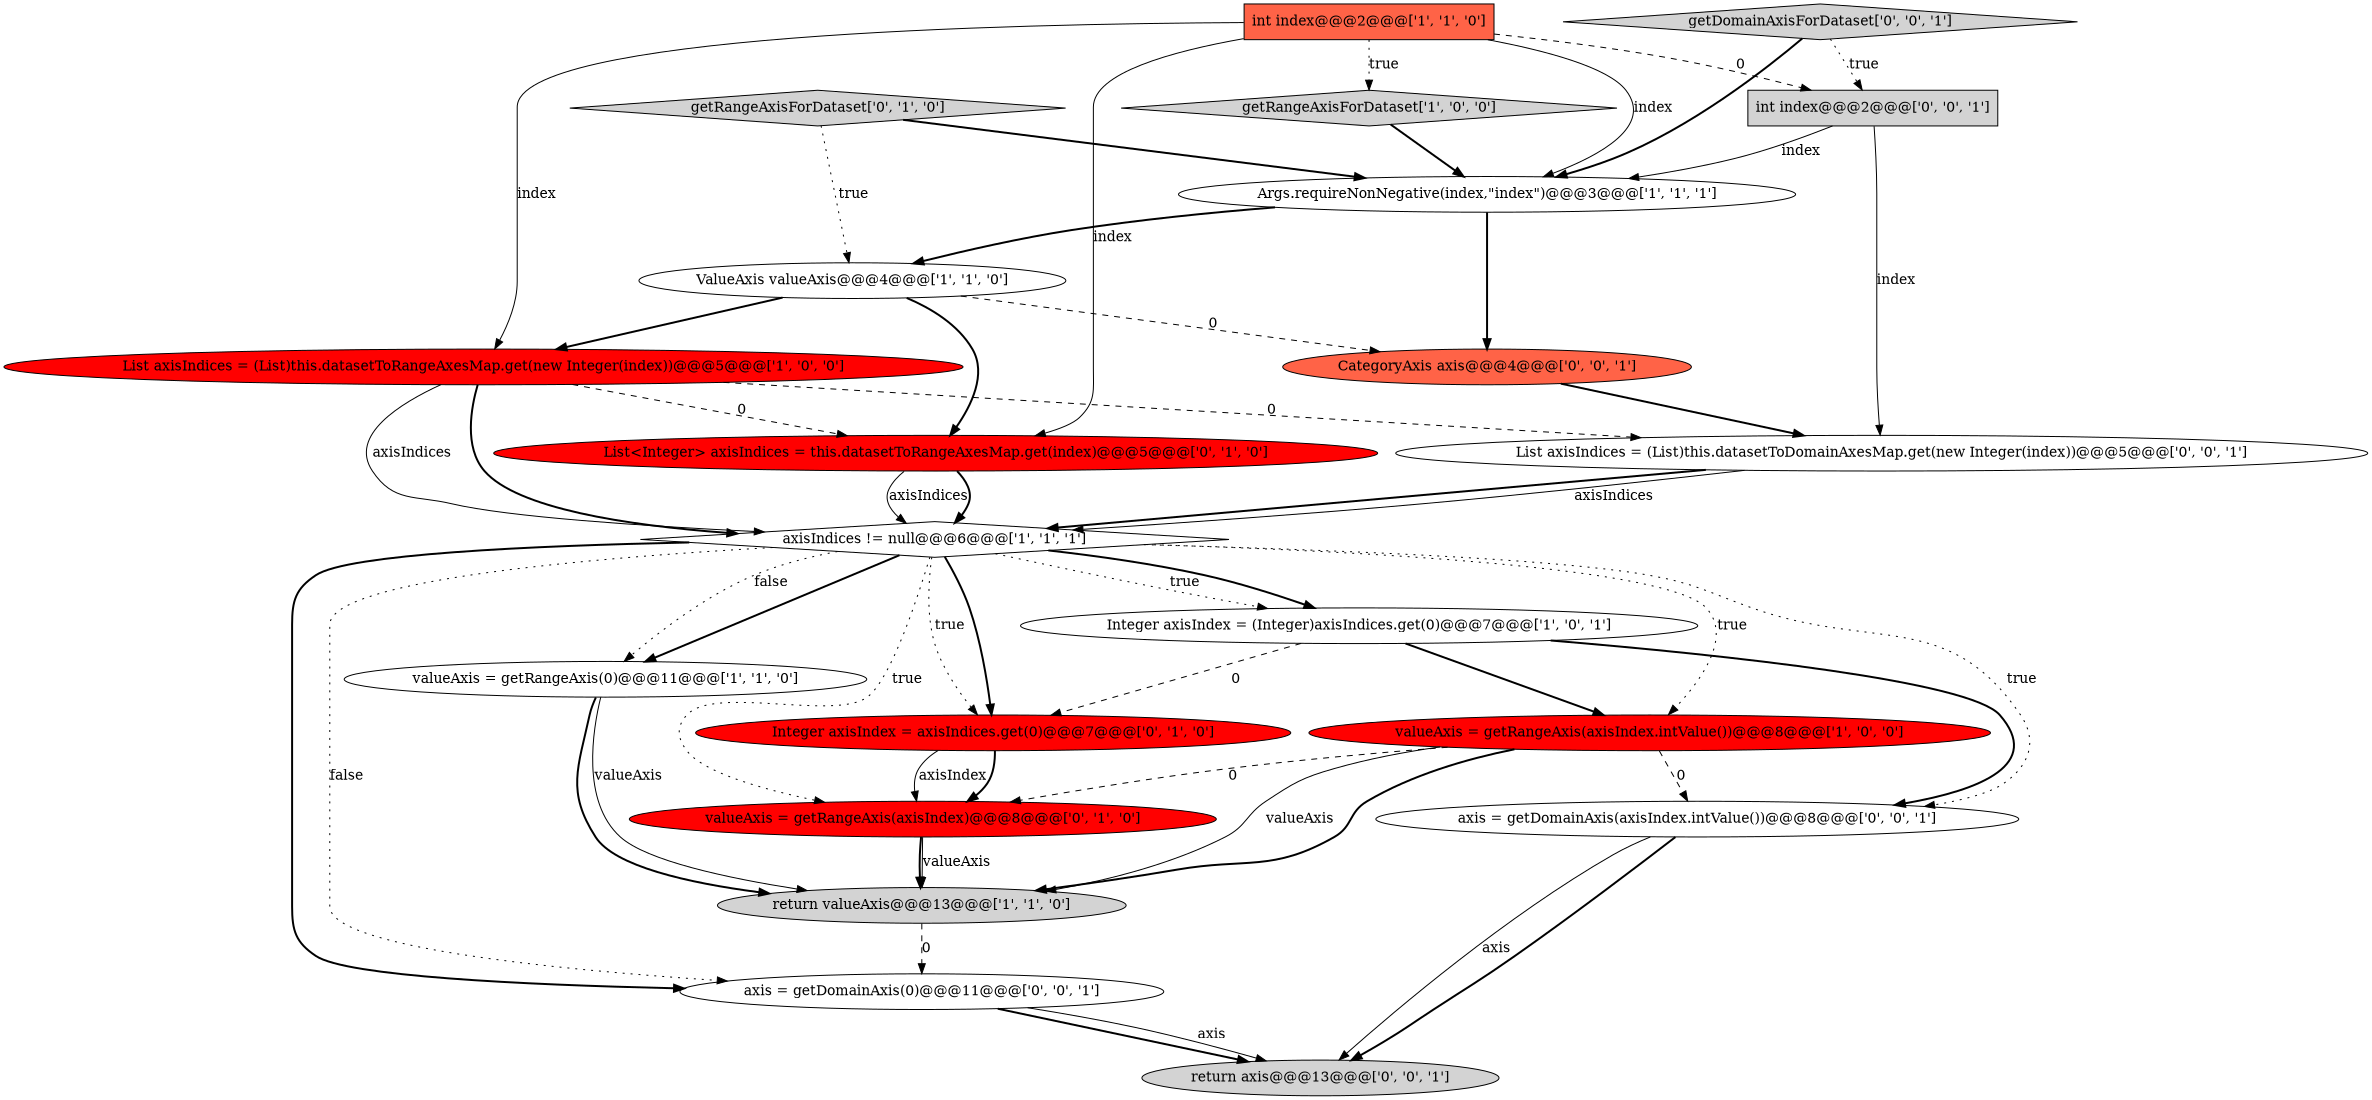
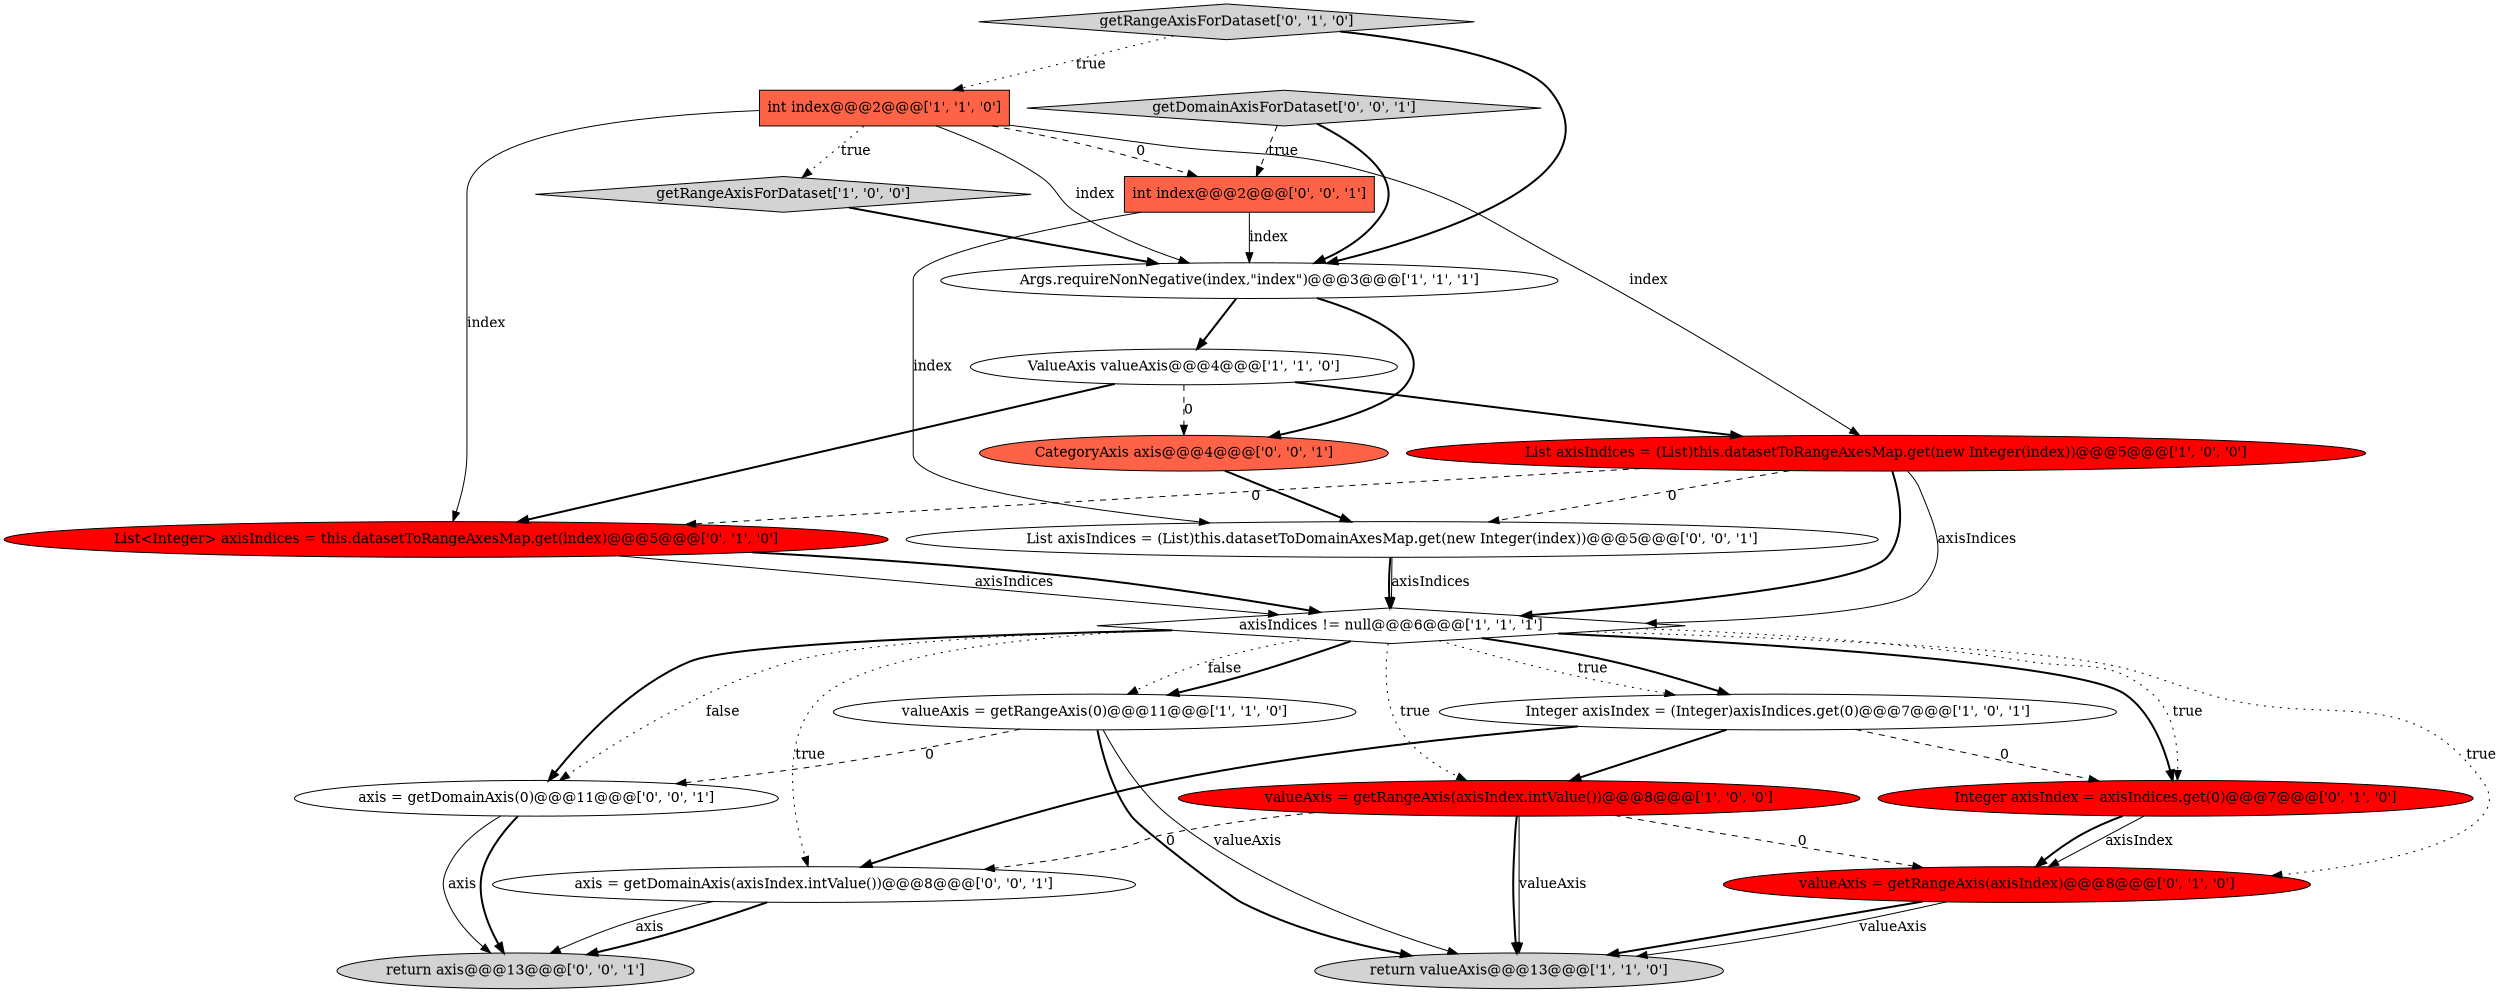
edge "getDomainAxisForDataset['0', '0', '1']" -> "int index@@@2@@@['0', '0', '1']": style dotted -> dashed
node "int index@@@2@@@['0', '0', '1']": fillcolor lightgray -> tomato
edge "getRangeAxisForDataset['0', '1', '0']" -> "ValueAxis valueAxis@@@4@@@['1', '1', '0']": now "getRangeAxisForDataset['0', '1', '0']" -> "int index@@@2@@@['1', '1', '0']"
edge "return valueAxis@@@13@@@['1', '1', '0']" -> "axis = getDomainAxis(0)@@@11@@@['0', '0', '1']": now "valueAxis = getRangeAxis(0)@@@11@@@['1', '1', '0']" -> "axis = getDomainAxis(0)@@@11@@@['0', '0', '1']"
